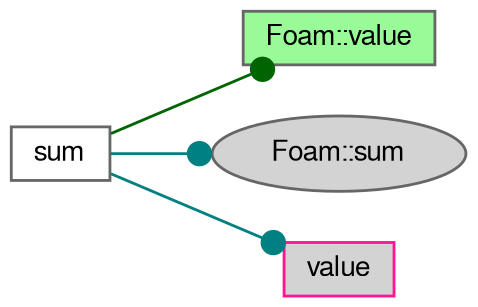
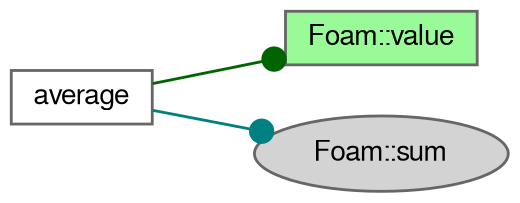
node "sum": label "sum" -> "average"
node "value": removed
